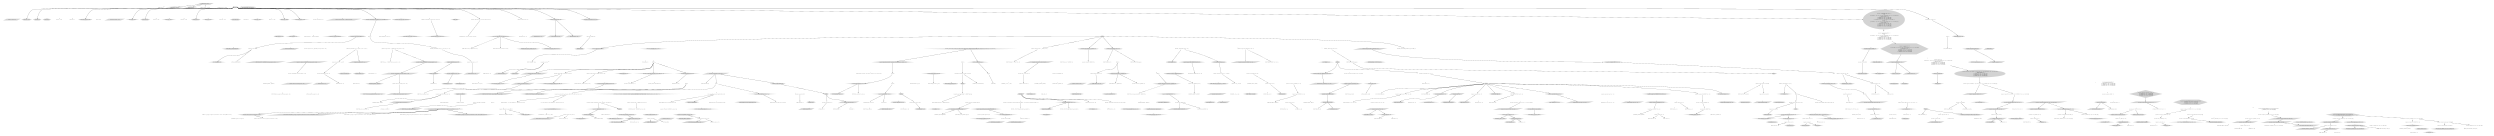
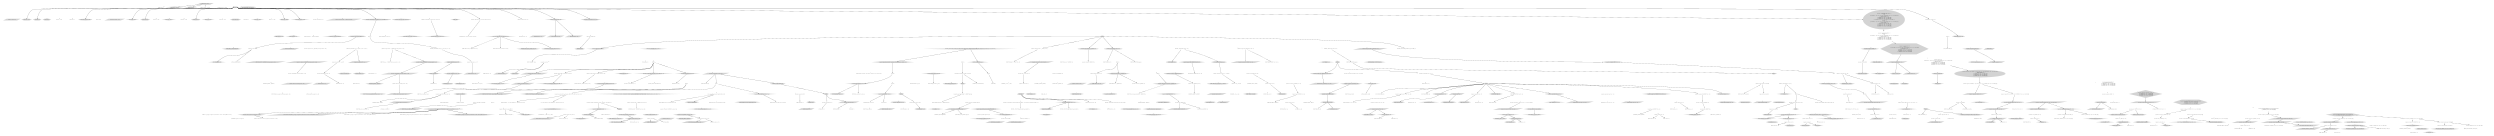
node "(<operator>.indirection,*(_QWORD *)(v14 + 40))": removed
